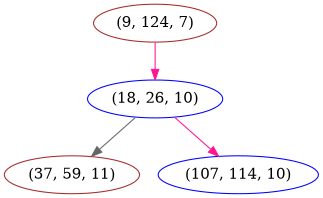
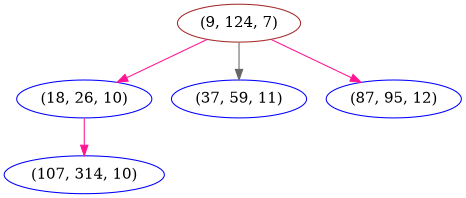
node "(87, 95, 12)": added
edge "(18, 26, 10)" -> "(37, 59, 11)": now "(9, 124, 7)" -> "(37, 59, 11)"
node "(37, 59, 11)": color brown -> blue
node "(107, 114, 10)": label "(107, 114, 10)" -> "(107, 314, 10)"
